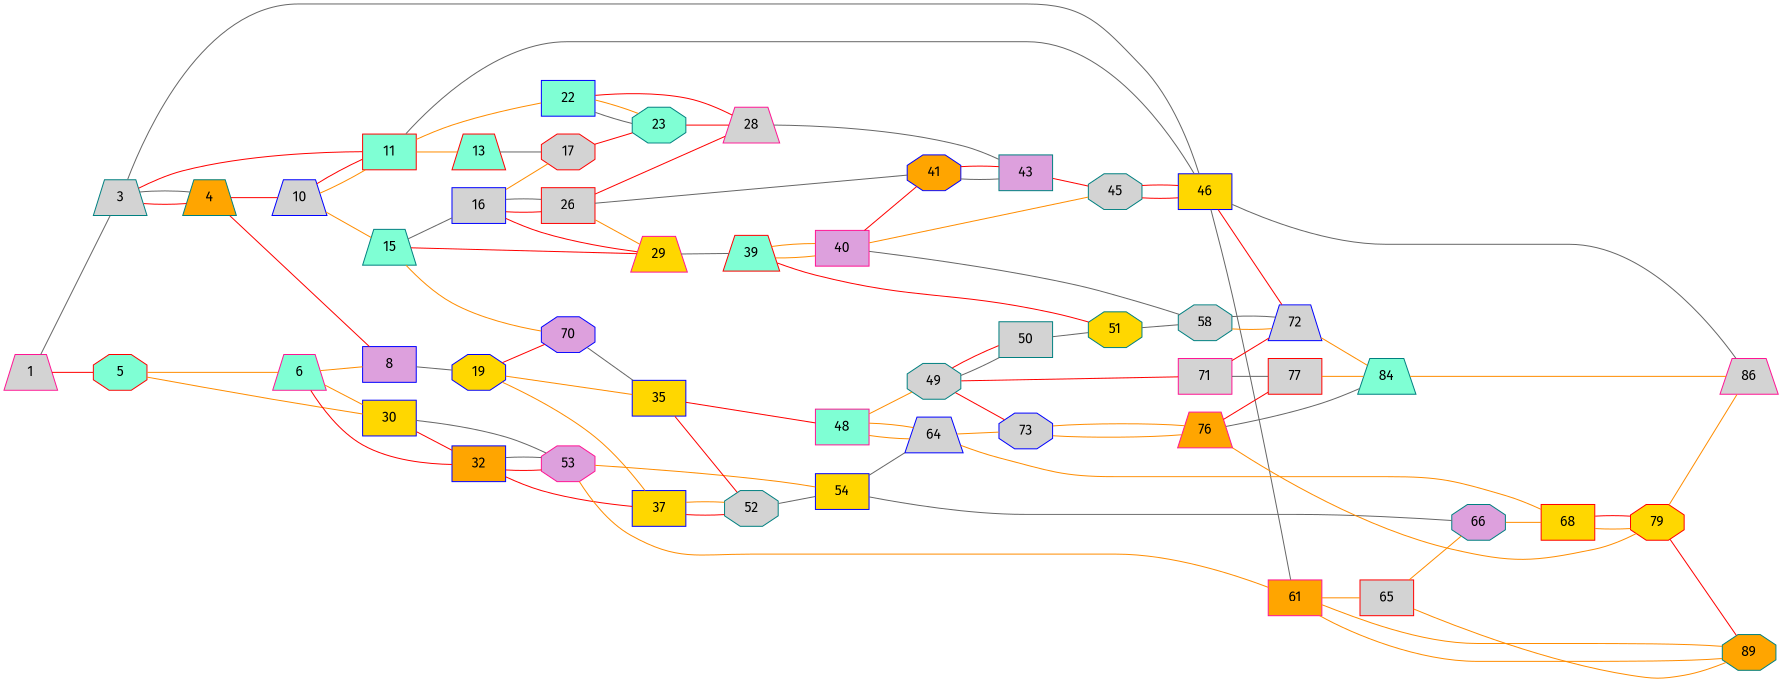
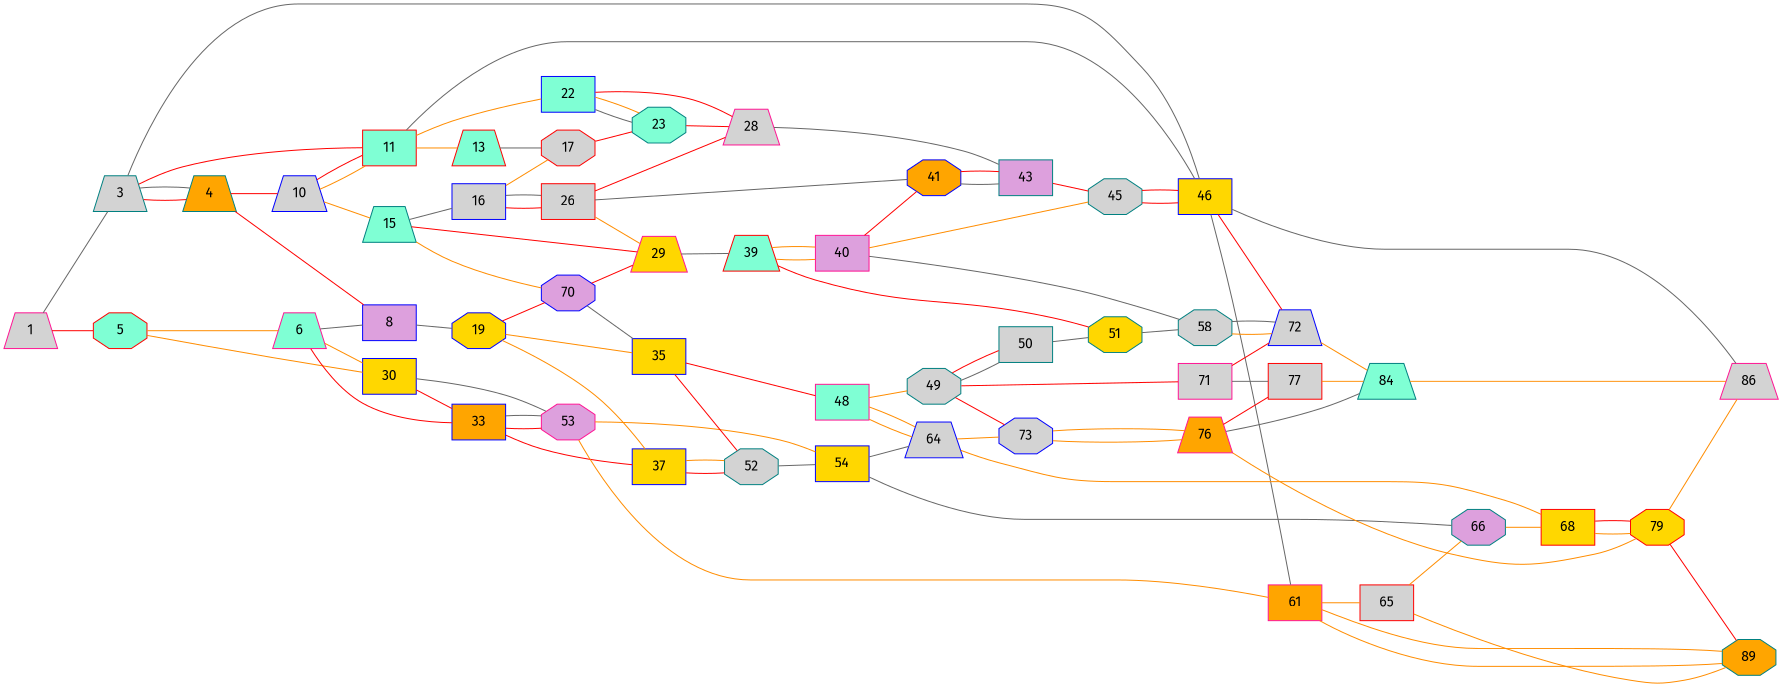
edge "16" -- "29": now "70" -- "29"
edge "8" -- "6": color darkorange -> gray40
node "32": label "32" -> "33"
